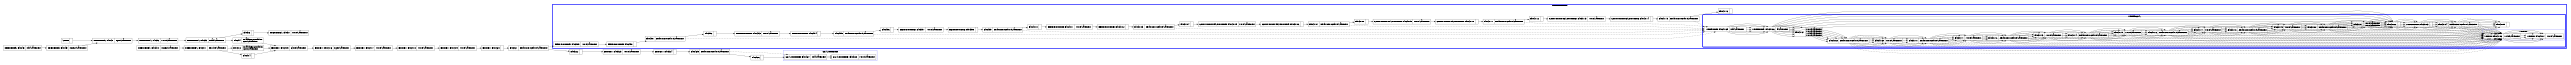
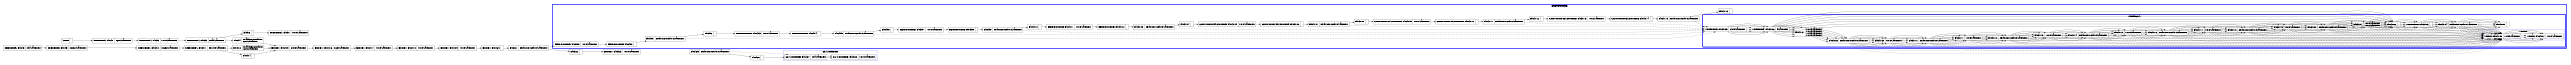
cluster "HEAD-ROUTINE": label "HEAD-ROUTINE" -> "FILES-ROUTINE"
node "WRITE-LINE. Block165": text "AddStatement" -> "CloseStatement"
edge "OPEN-FILES. Block9" -> "OPEN-FILES. Block1": now "OPEN-FILES. Block9" -> "OPEN-FILES. Block10"
node "END-E-1. Block24": removed
